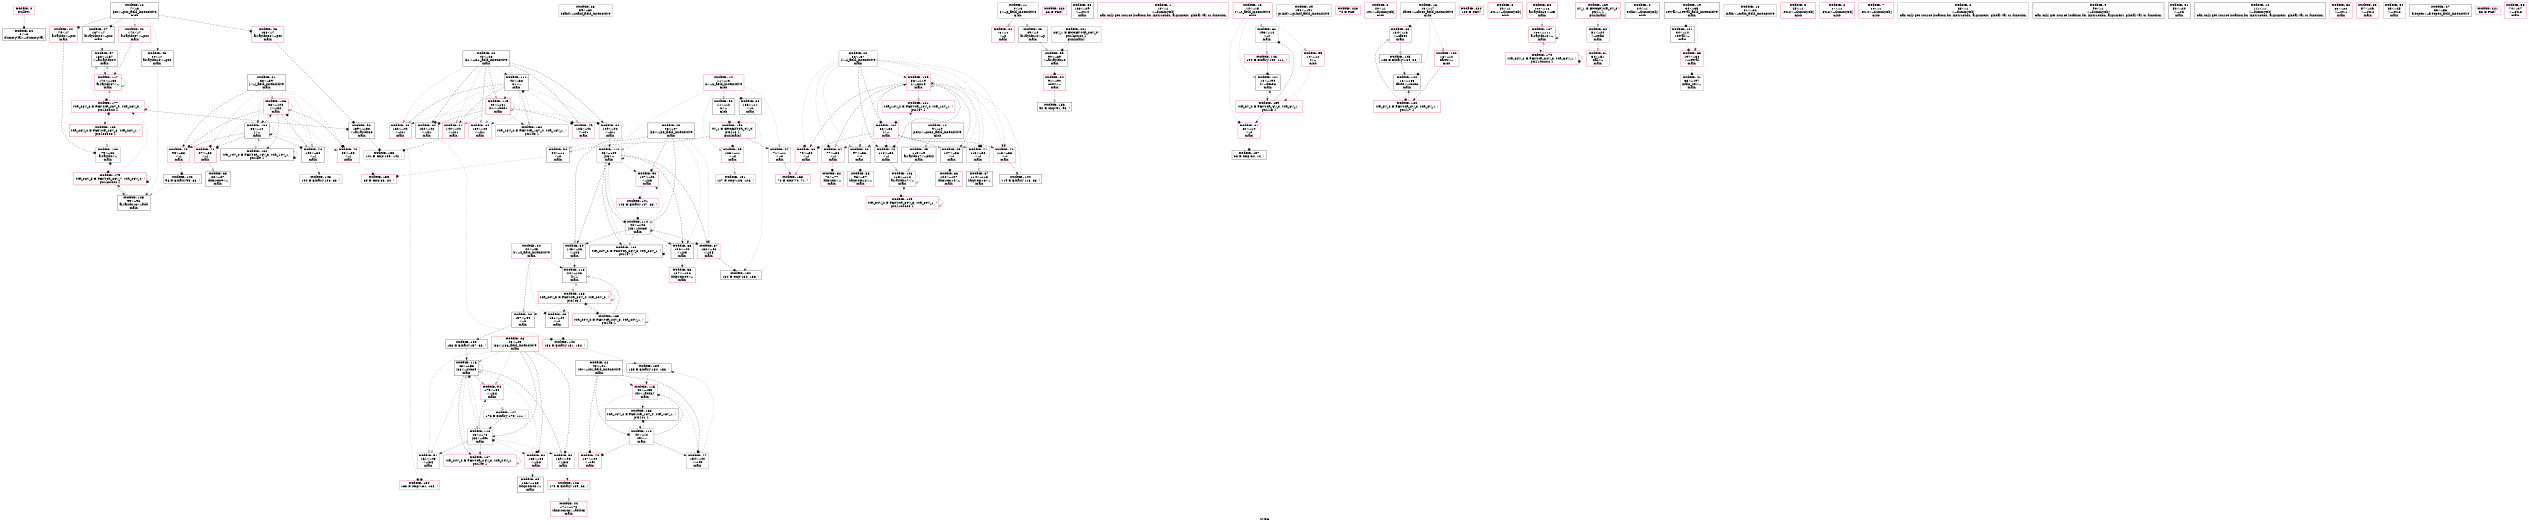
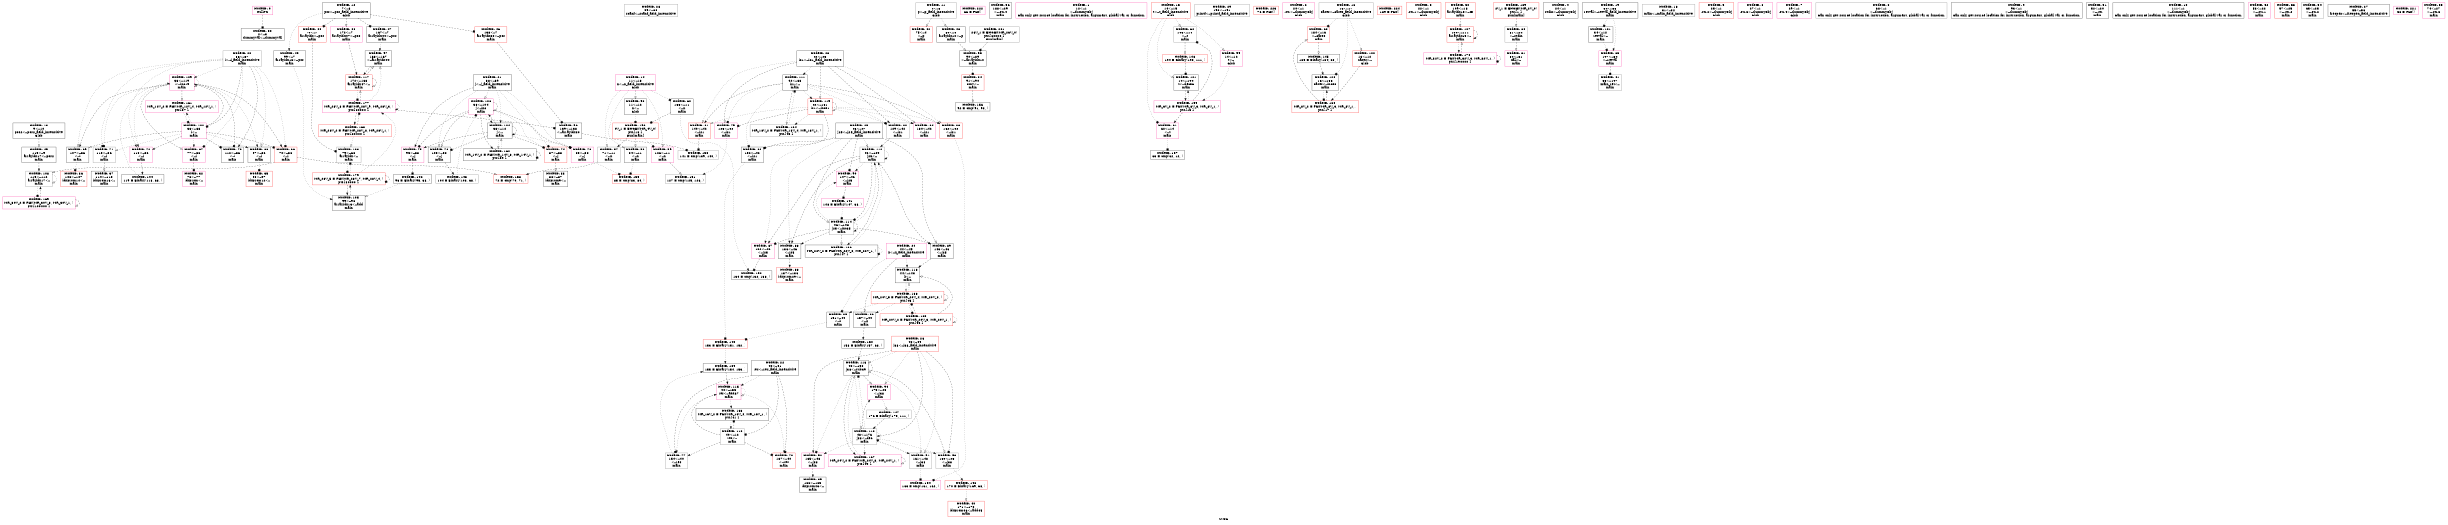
edge "NodeID: 23" -> "NodeID: 82": now "NodeID: 25" -> "NodeID: 82"
edge "NodeID: 79" -> "NodeID: 151": added
edge "NodeID: 70" -> "NodeID: 108": now "NodeID: 66" -> "NodeID: 108"
edge "NodeID: 49" -> "NodeID: 108": arrowhead onormal -> normal
